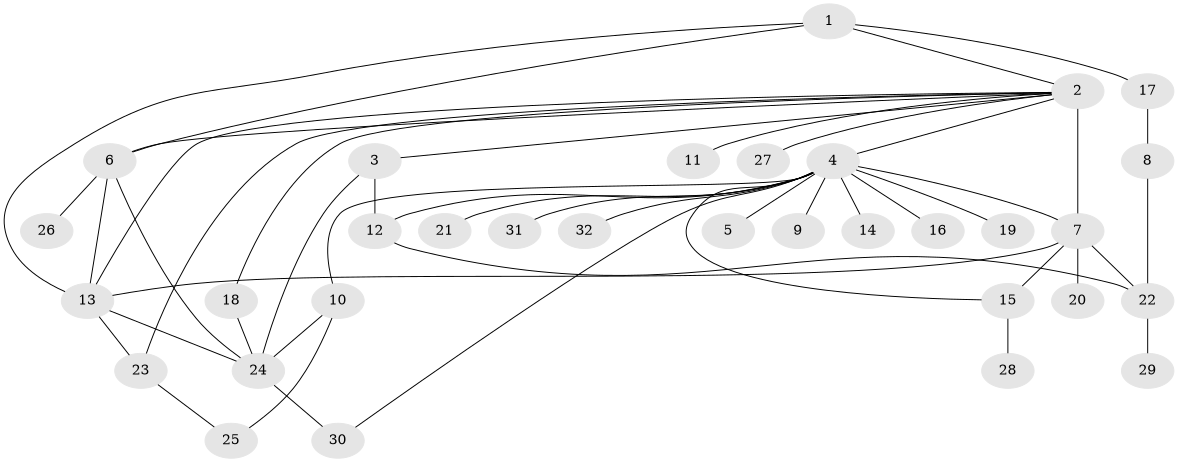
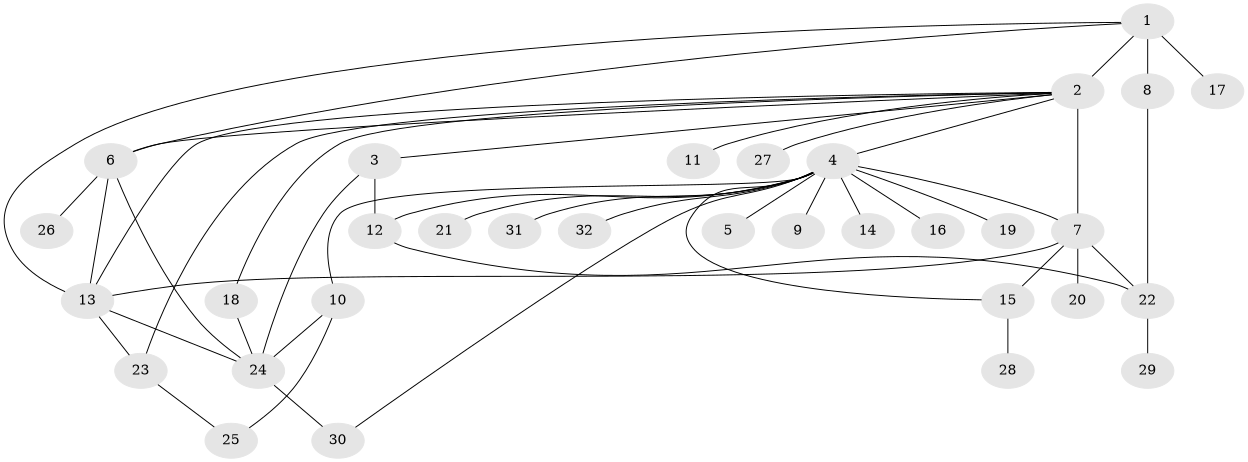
edge "17" -- "8": now "1" -- "8"
